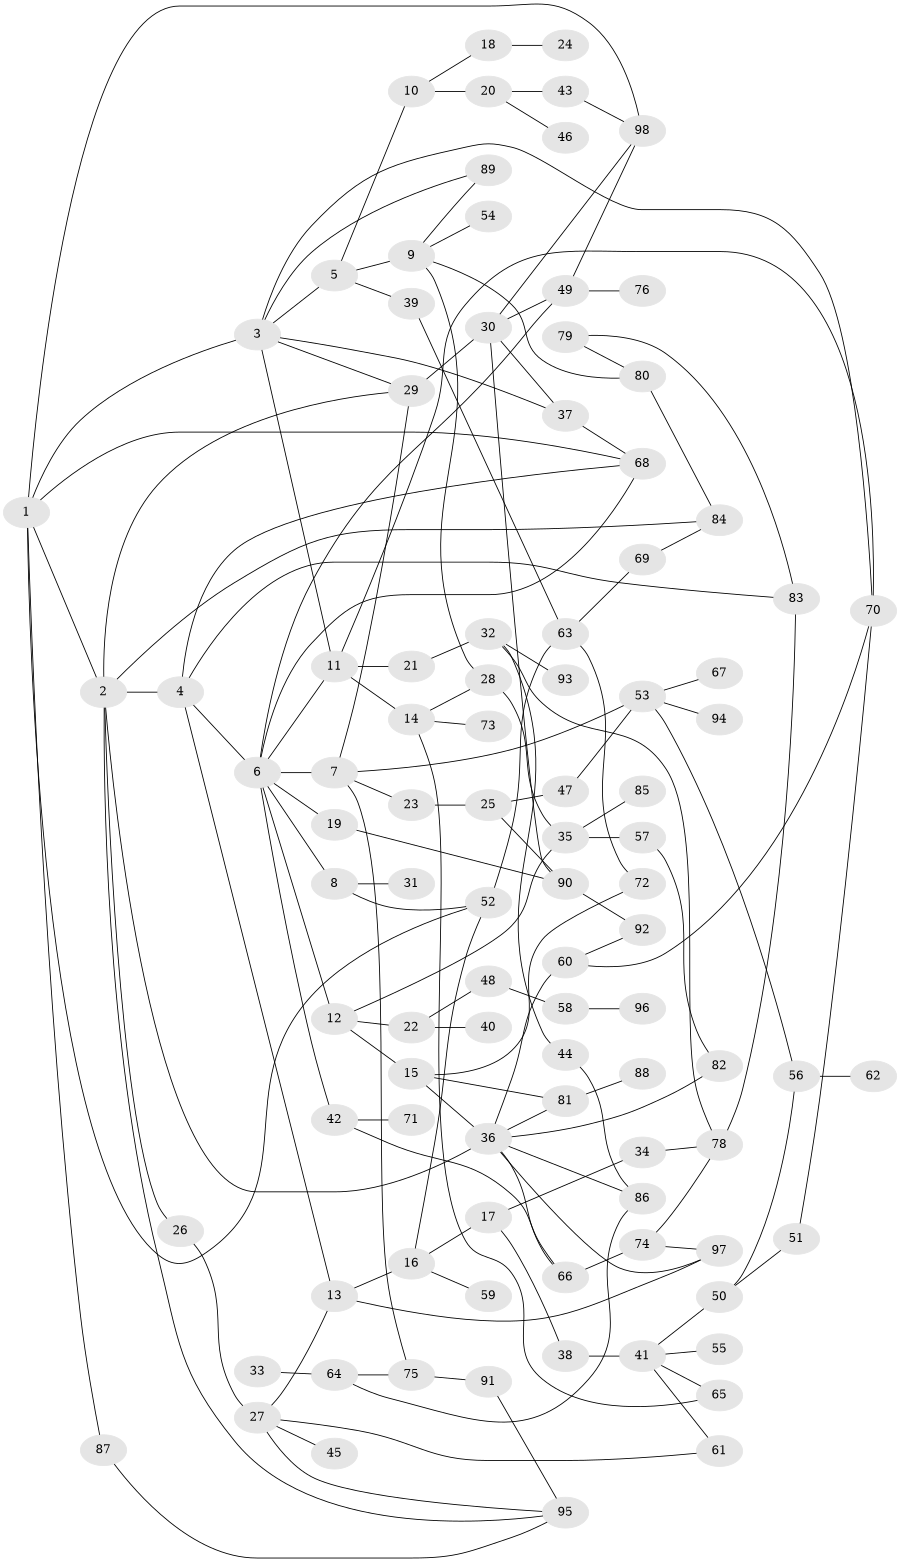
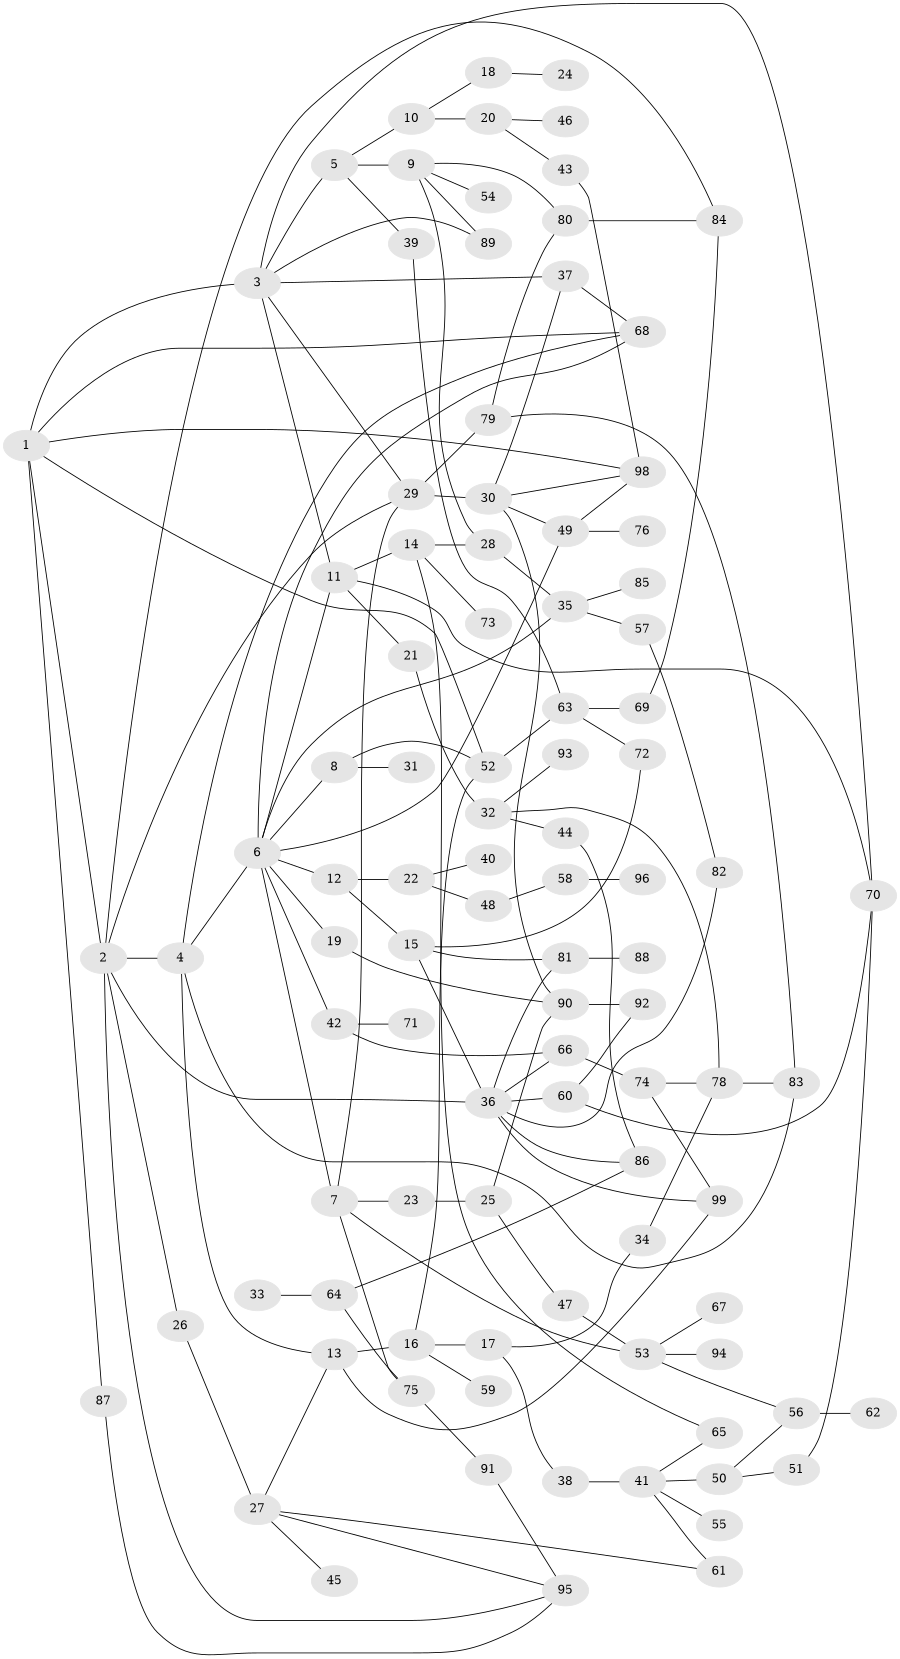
edge "79" -- "29": added
edge "35" -- "12": now "35" -- "6"
node "97": label "97" -> "99"
